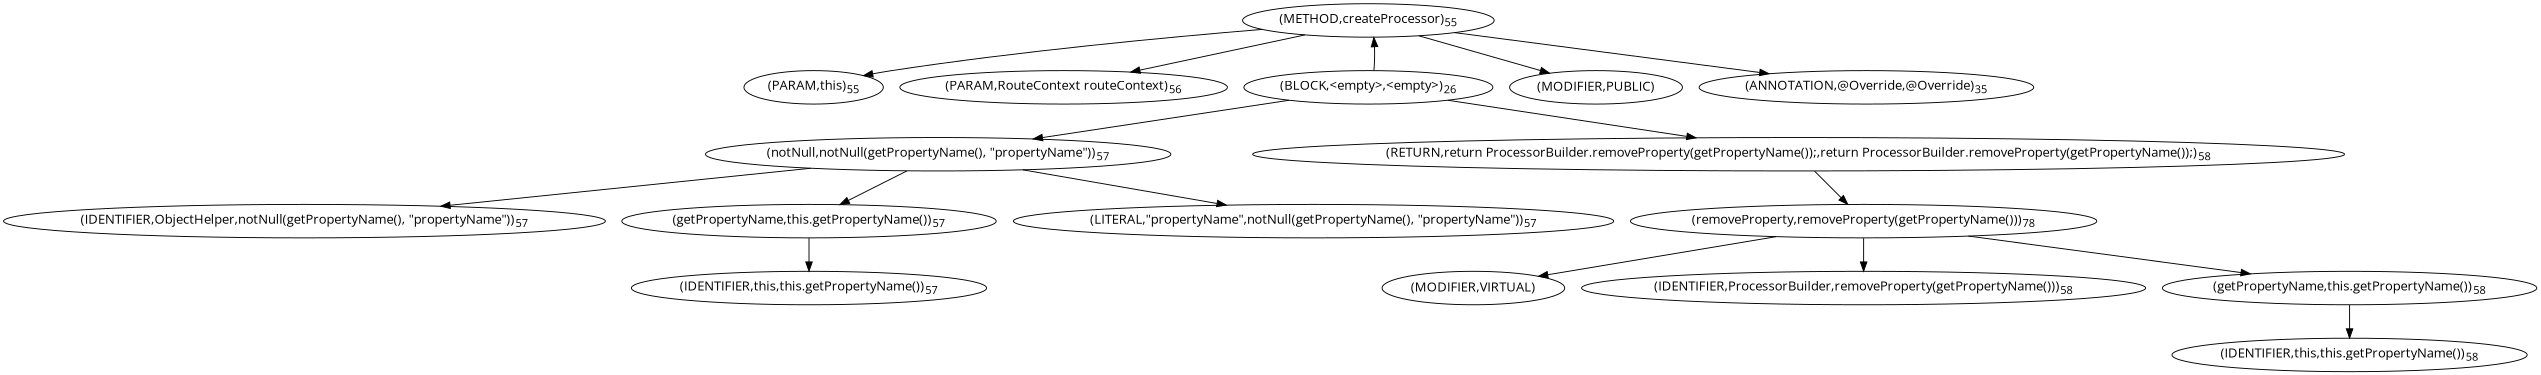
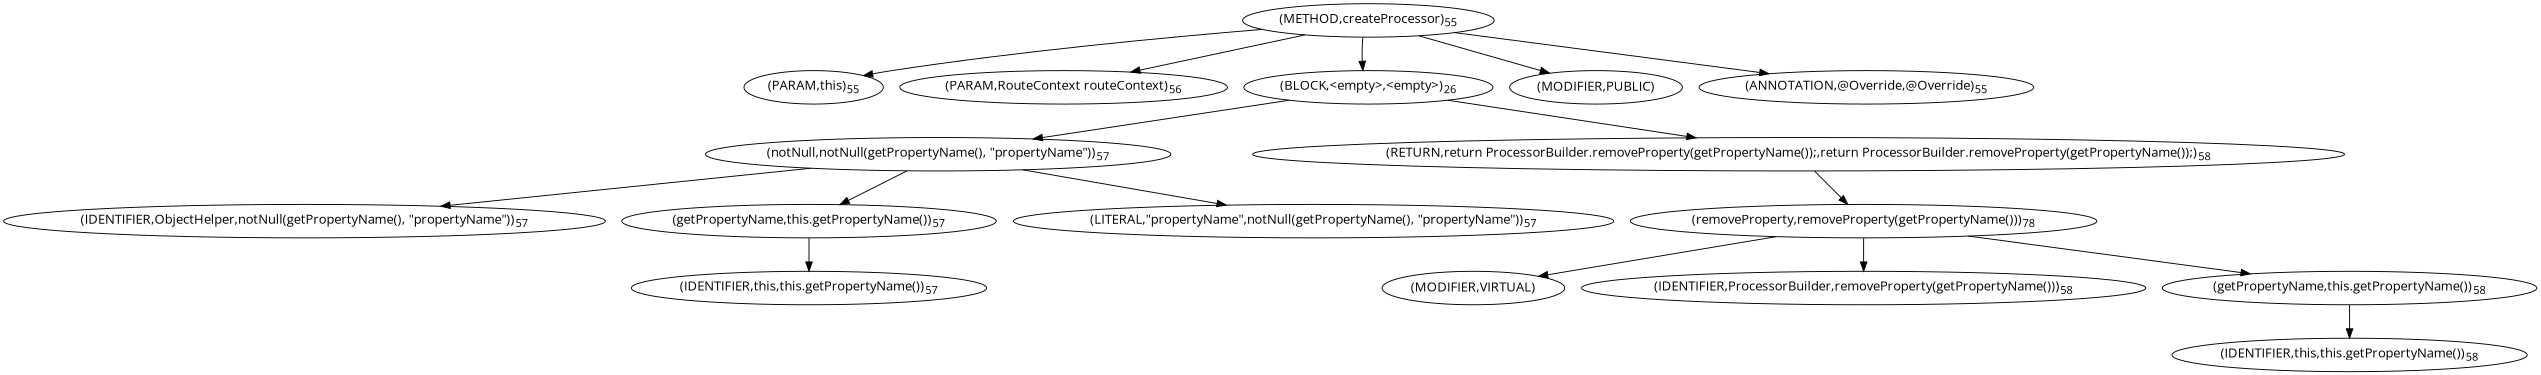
edge "(BLOCK,<empty>,<empty>)" -> "(METHOD,createProcessor)": reversed
node "(ANNOTATION,@Override,@Override)": text "35" -> "55"
